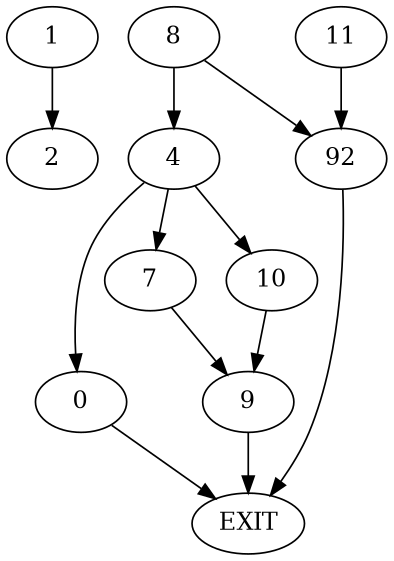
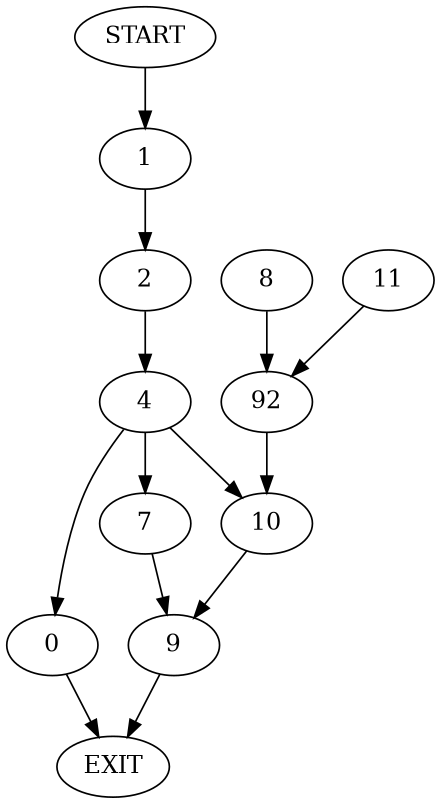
node "START": added
edge "8" -> "4": now "2" -> "4"
edge "92" -> "EXIT": now "92" -> "10"
